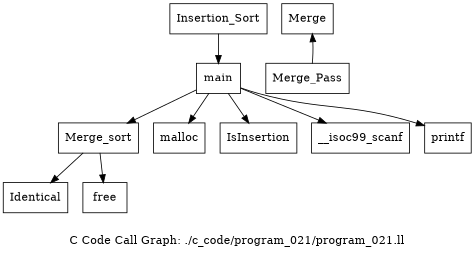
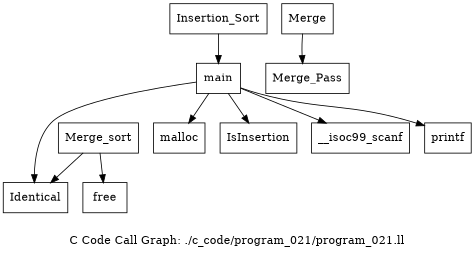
edge "Merge_Pass" -> "Merge": reversed
edge "main" -> "Merge_sort": now "main" -> "Identical"
